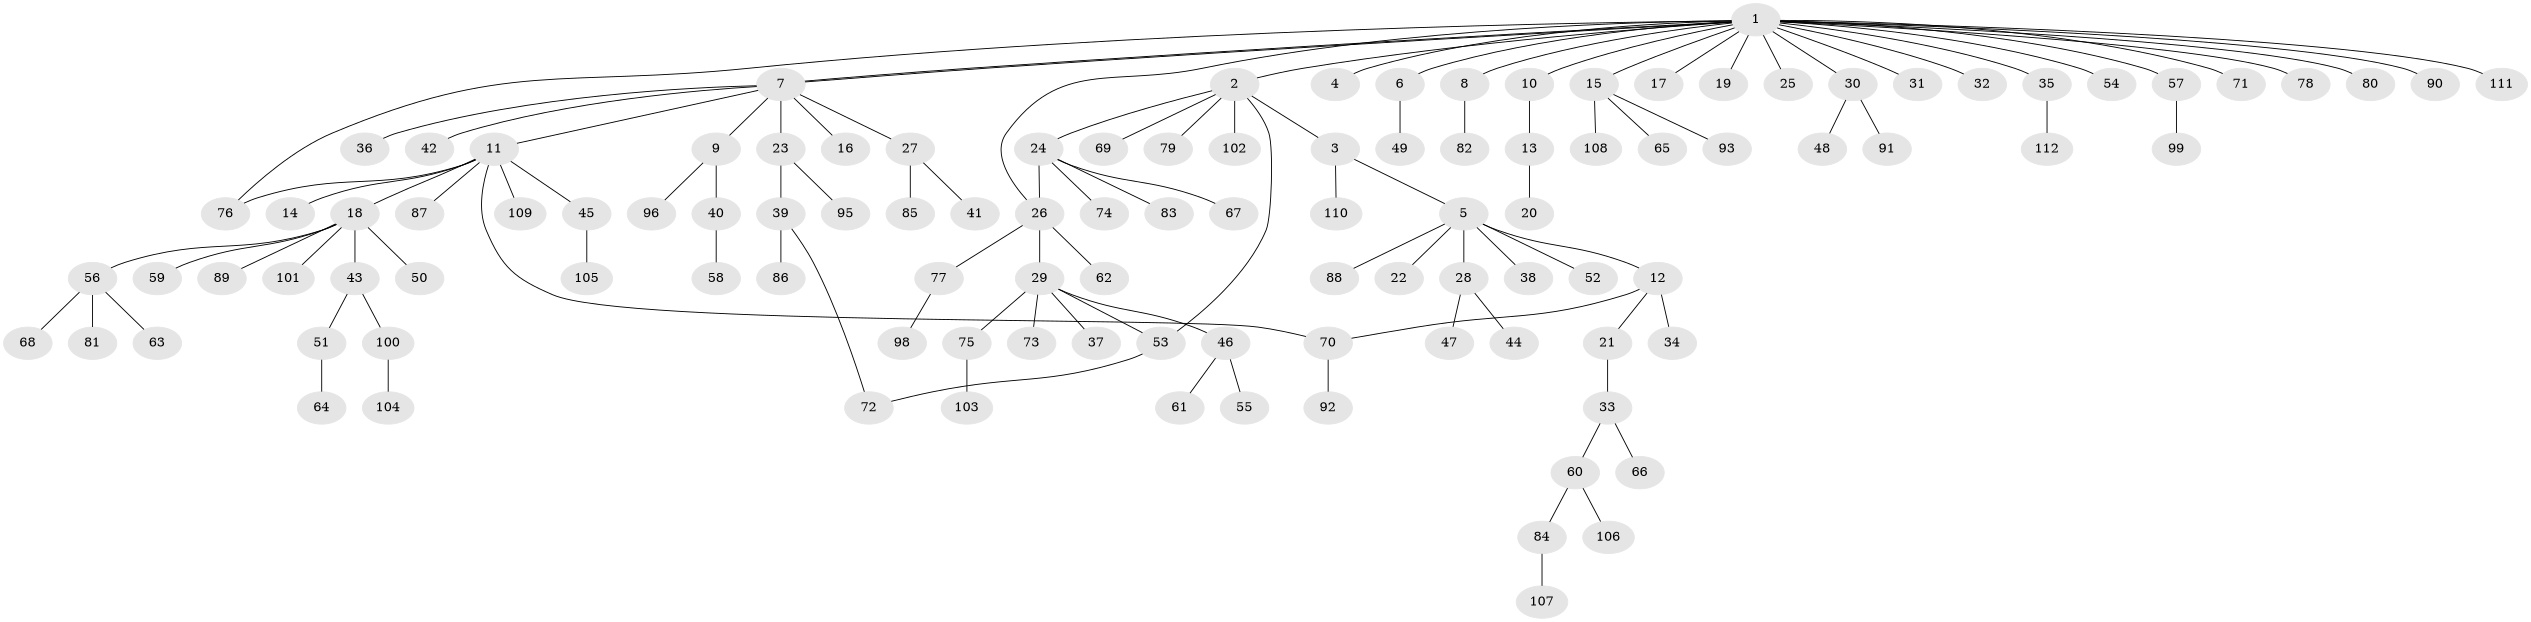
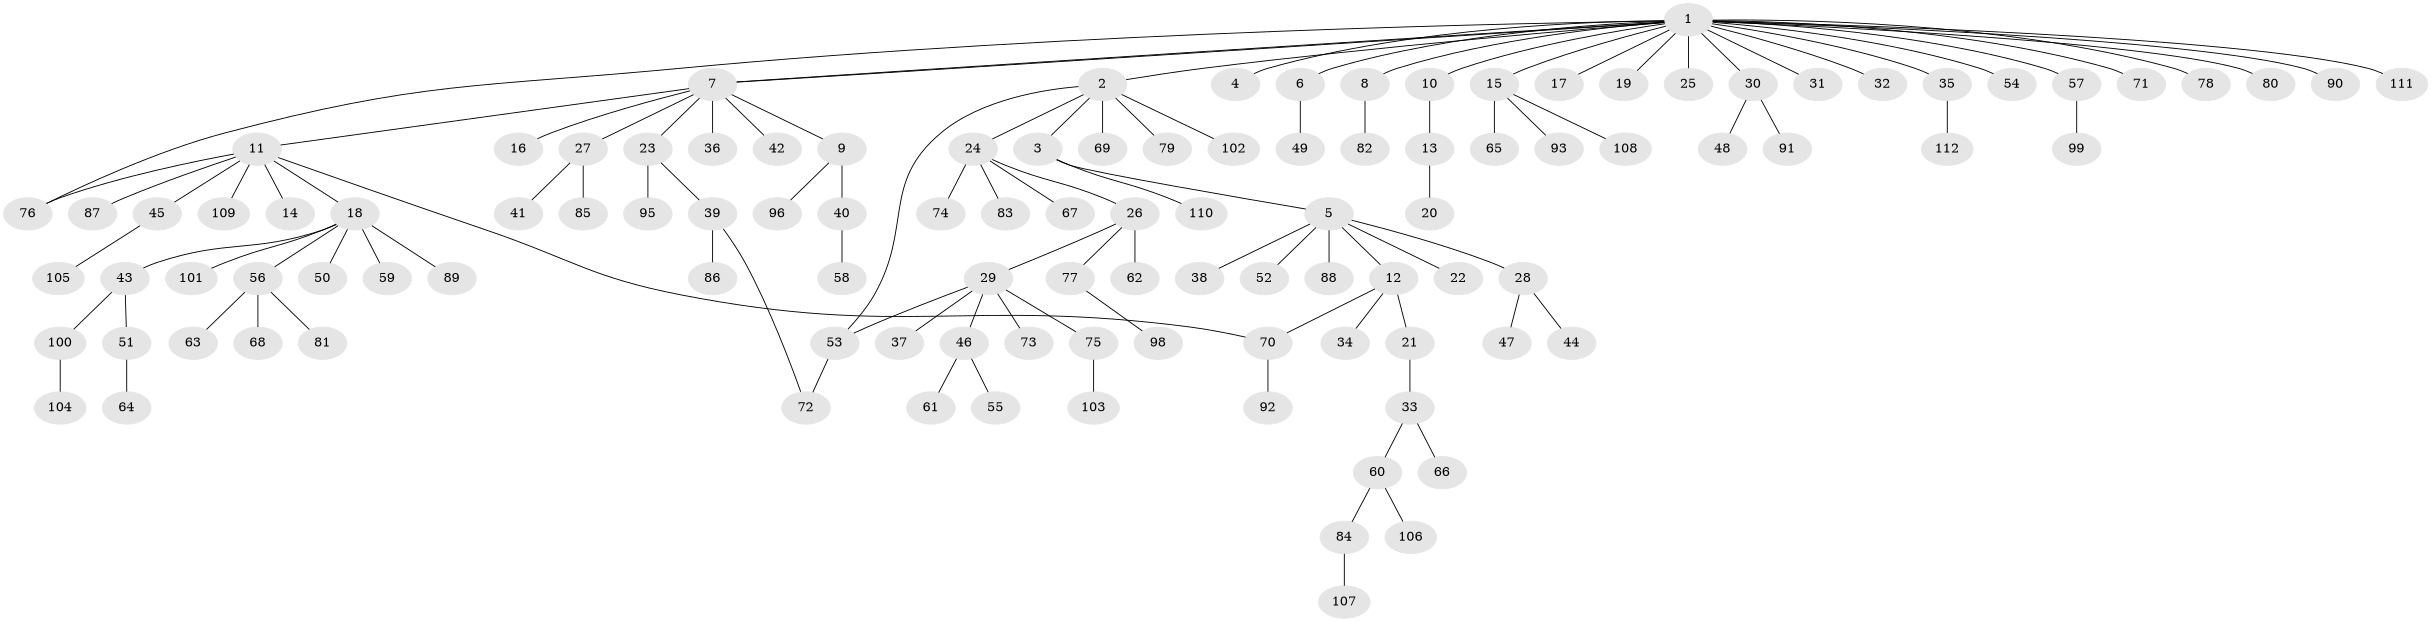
edge "1" -- "26": removed
